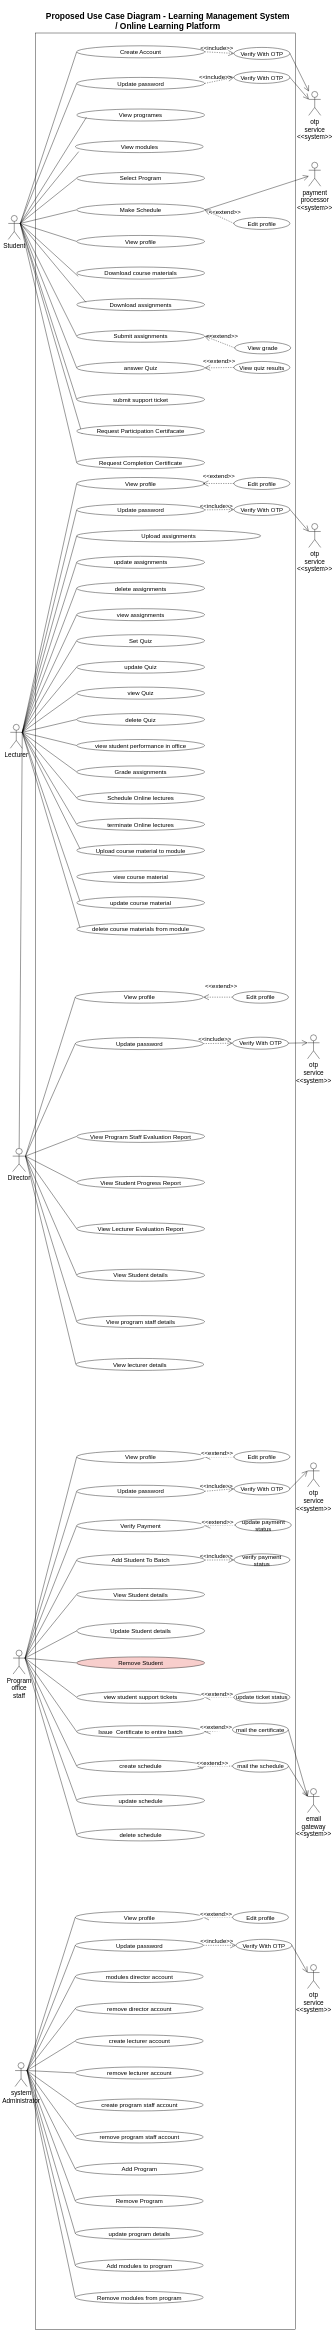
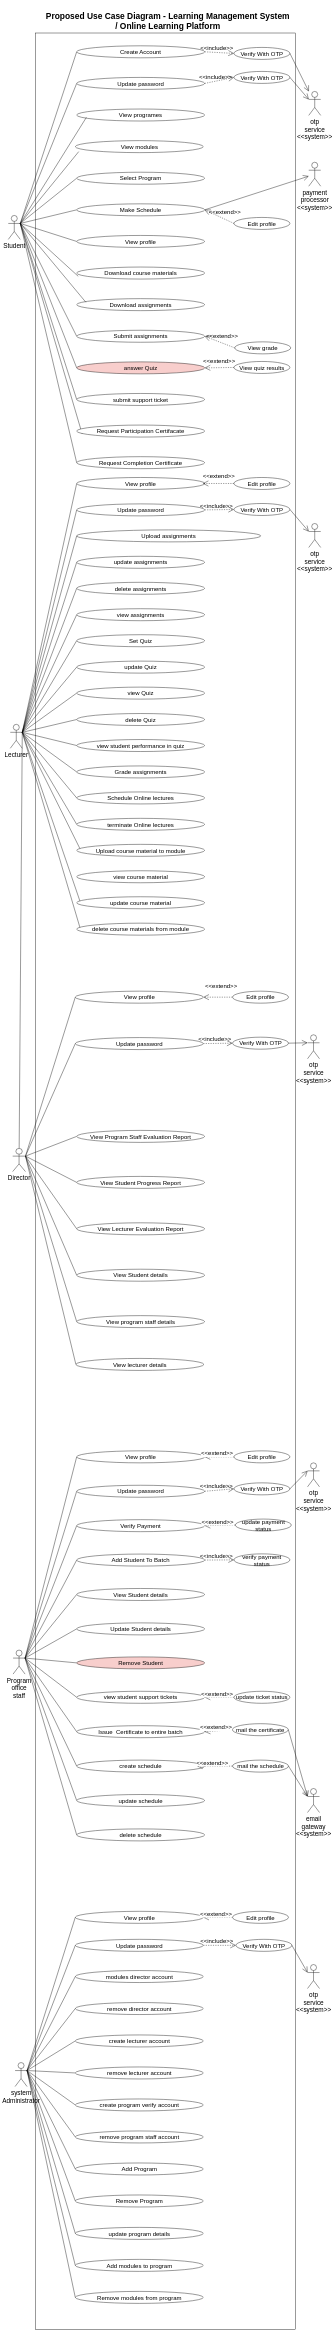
node "answer Quiz": fillcolor #ffffff -> #f8cecc
node "view student performance in office": label "view student performance in office" -> "view student performance in quiz"
node "Update Student details": size 128x16 -> 128x12
node "create program staff account": label "create program staff account" -> "create program verify account"
